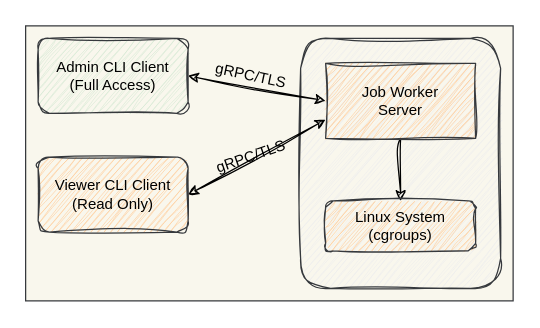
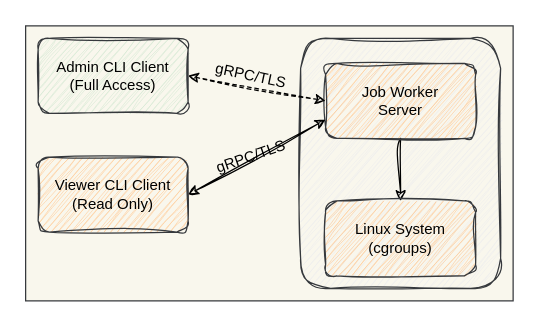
edge "Admin CLI Client (Full Access)" -- "Job Worker Server": style solid -> dashed
node "Job Worker Server": shape rectangle -> rounded rectangle
node "Linux System (cgroups)": size 150x50 -> 150x75
